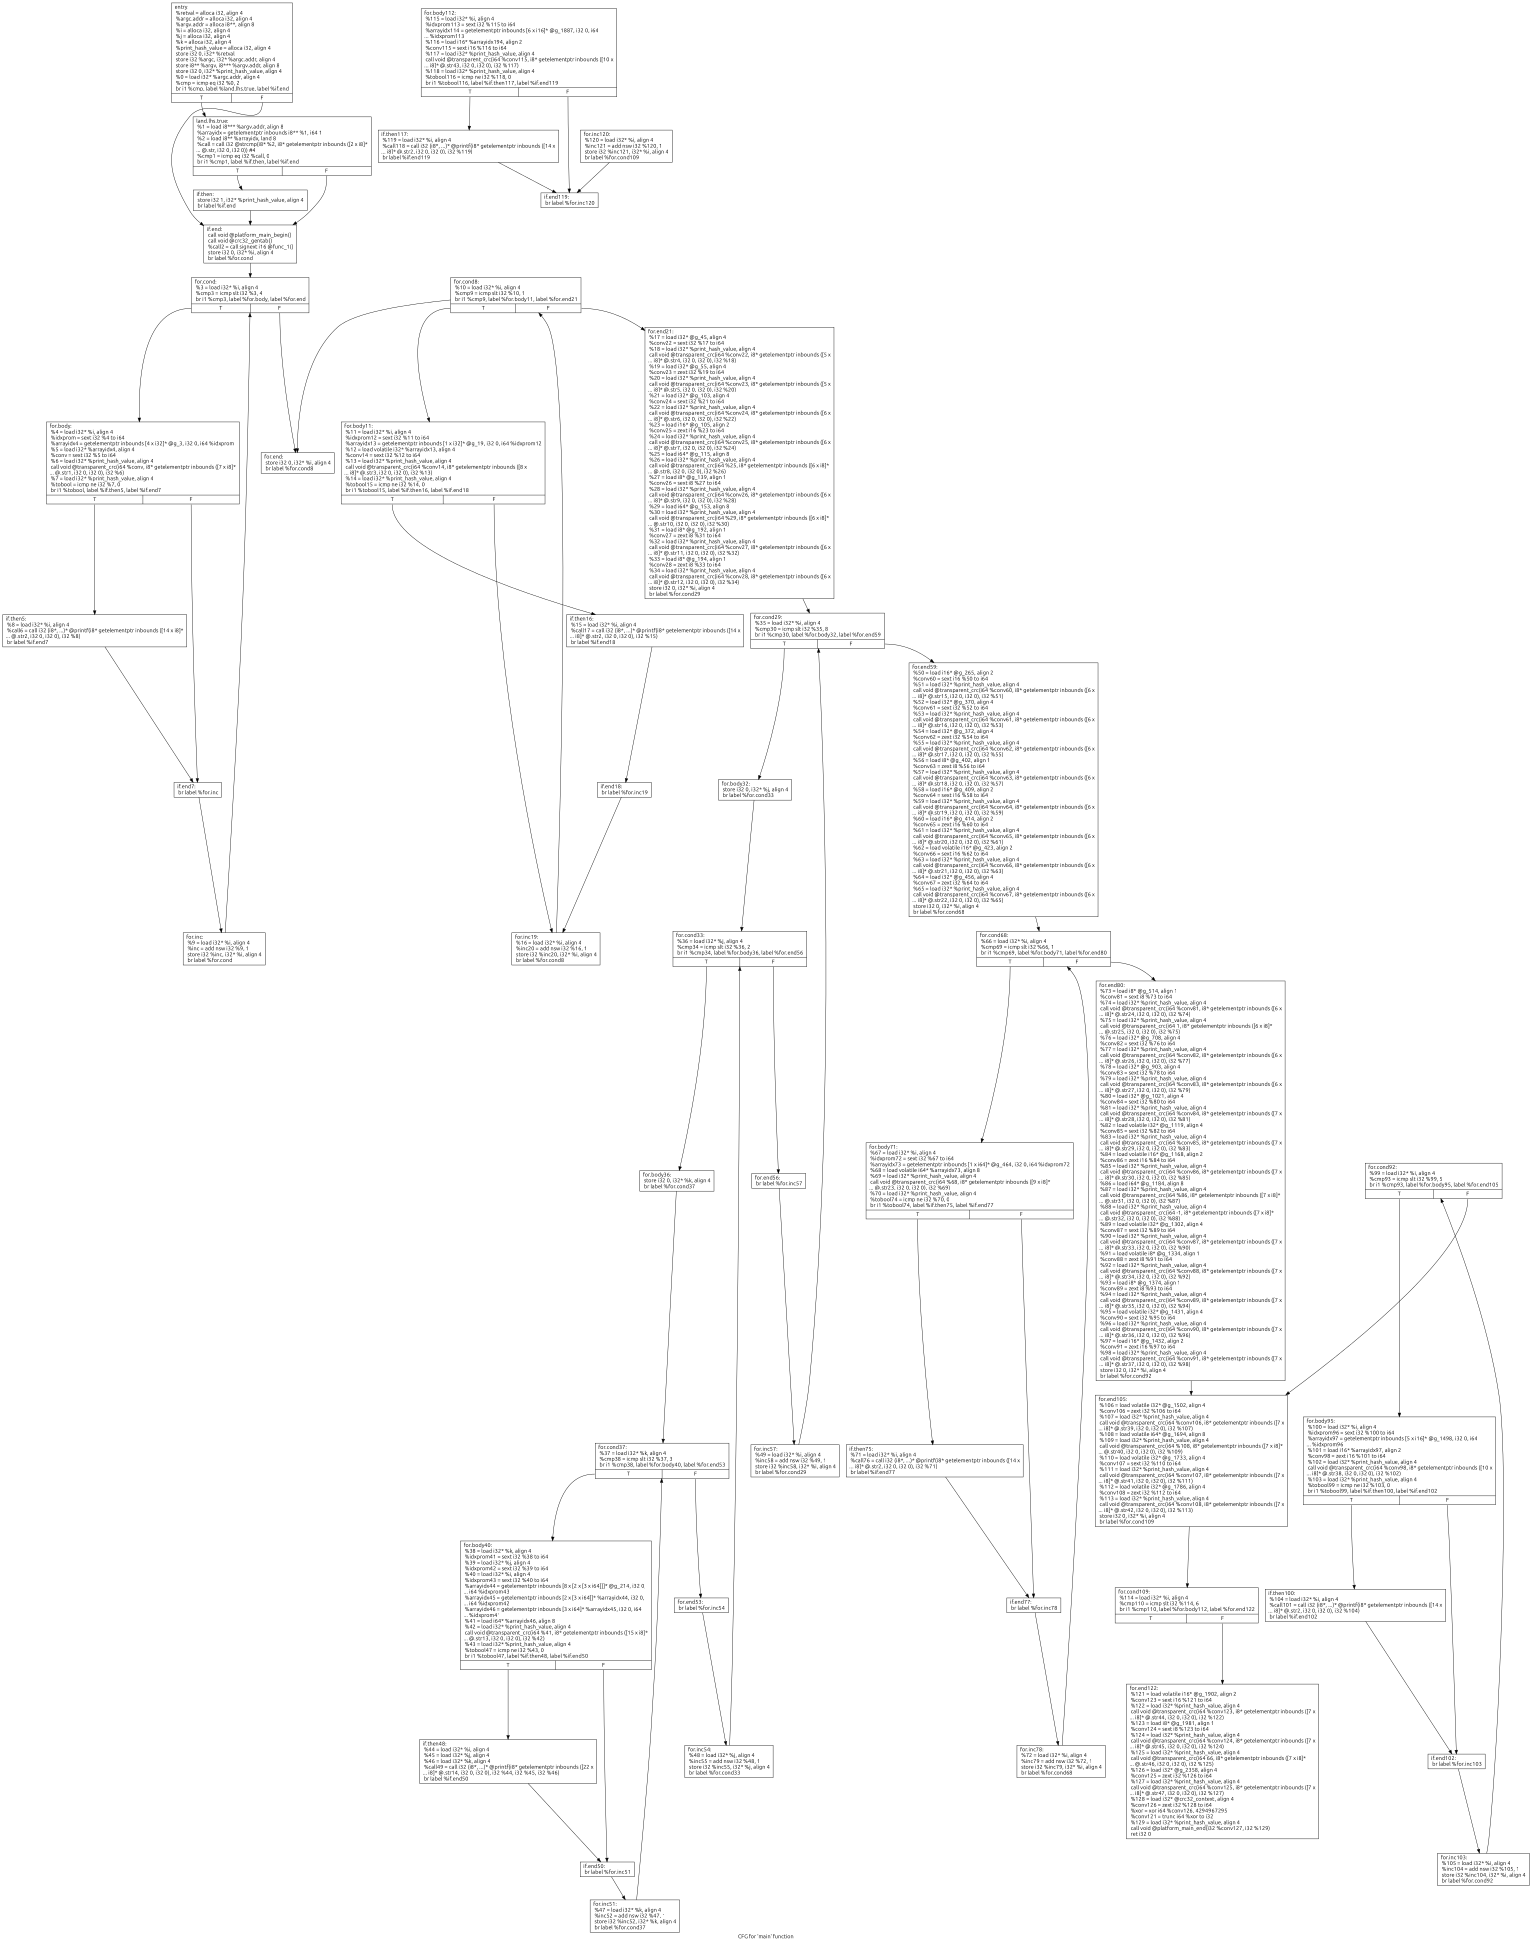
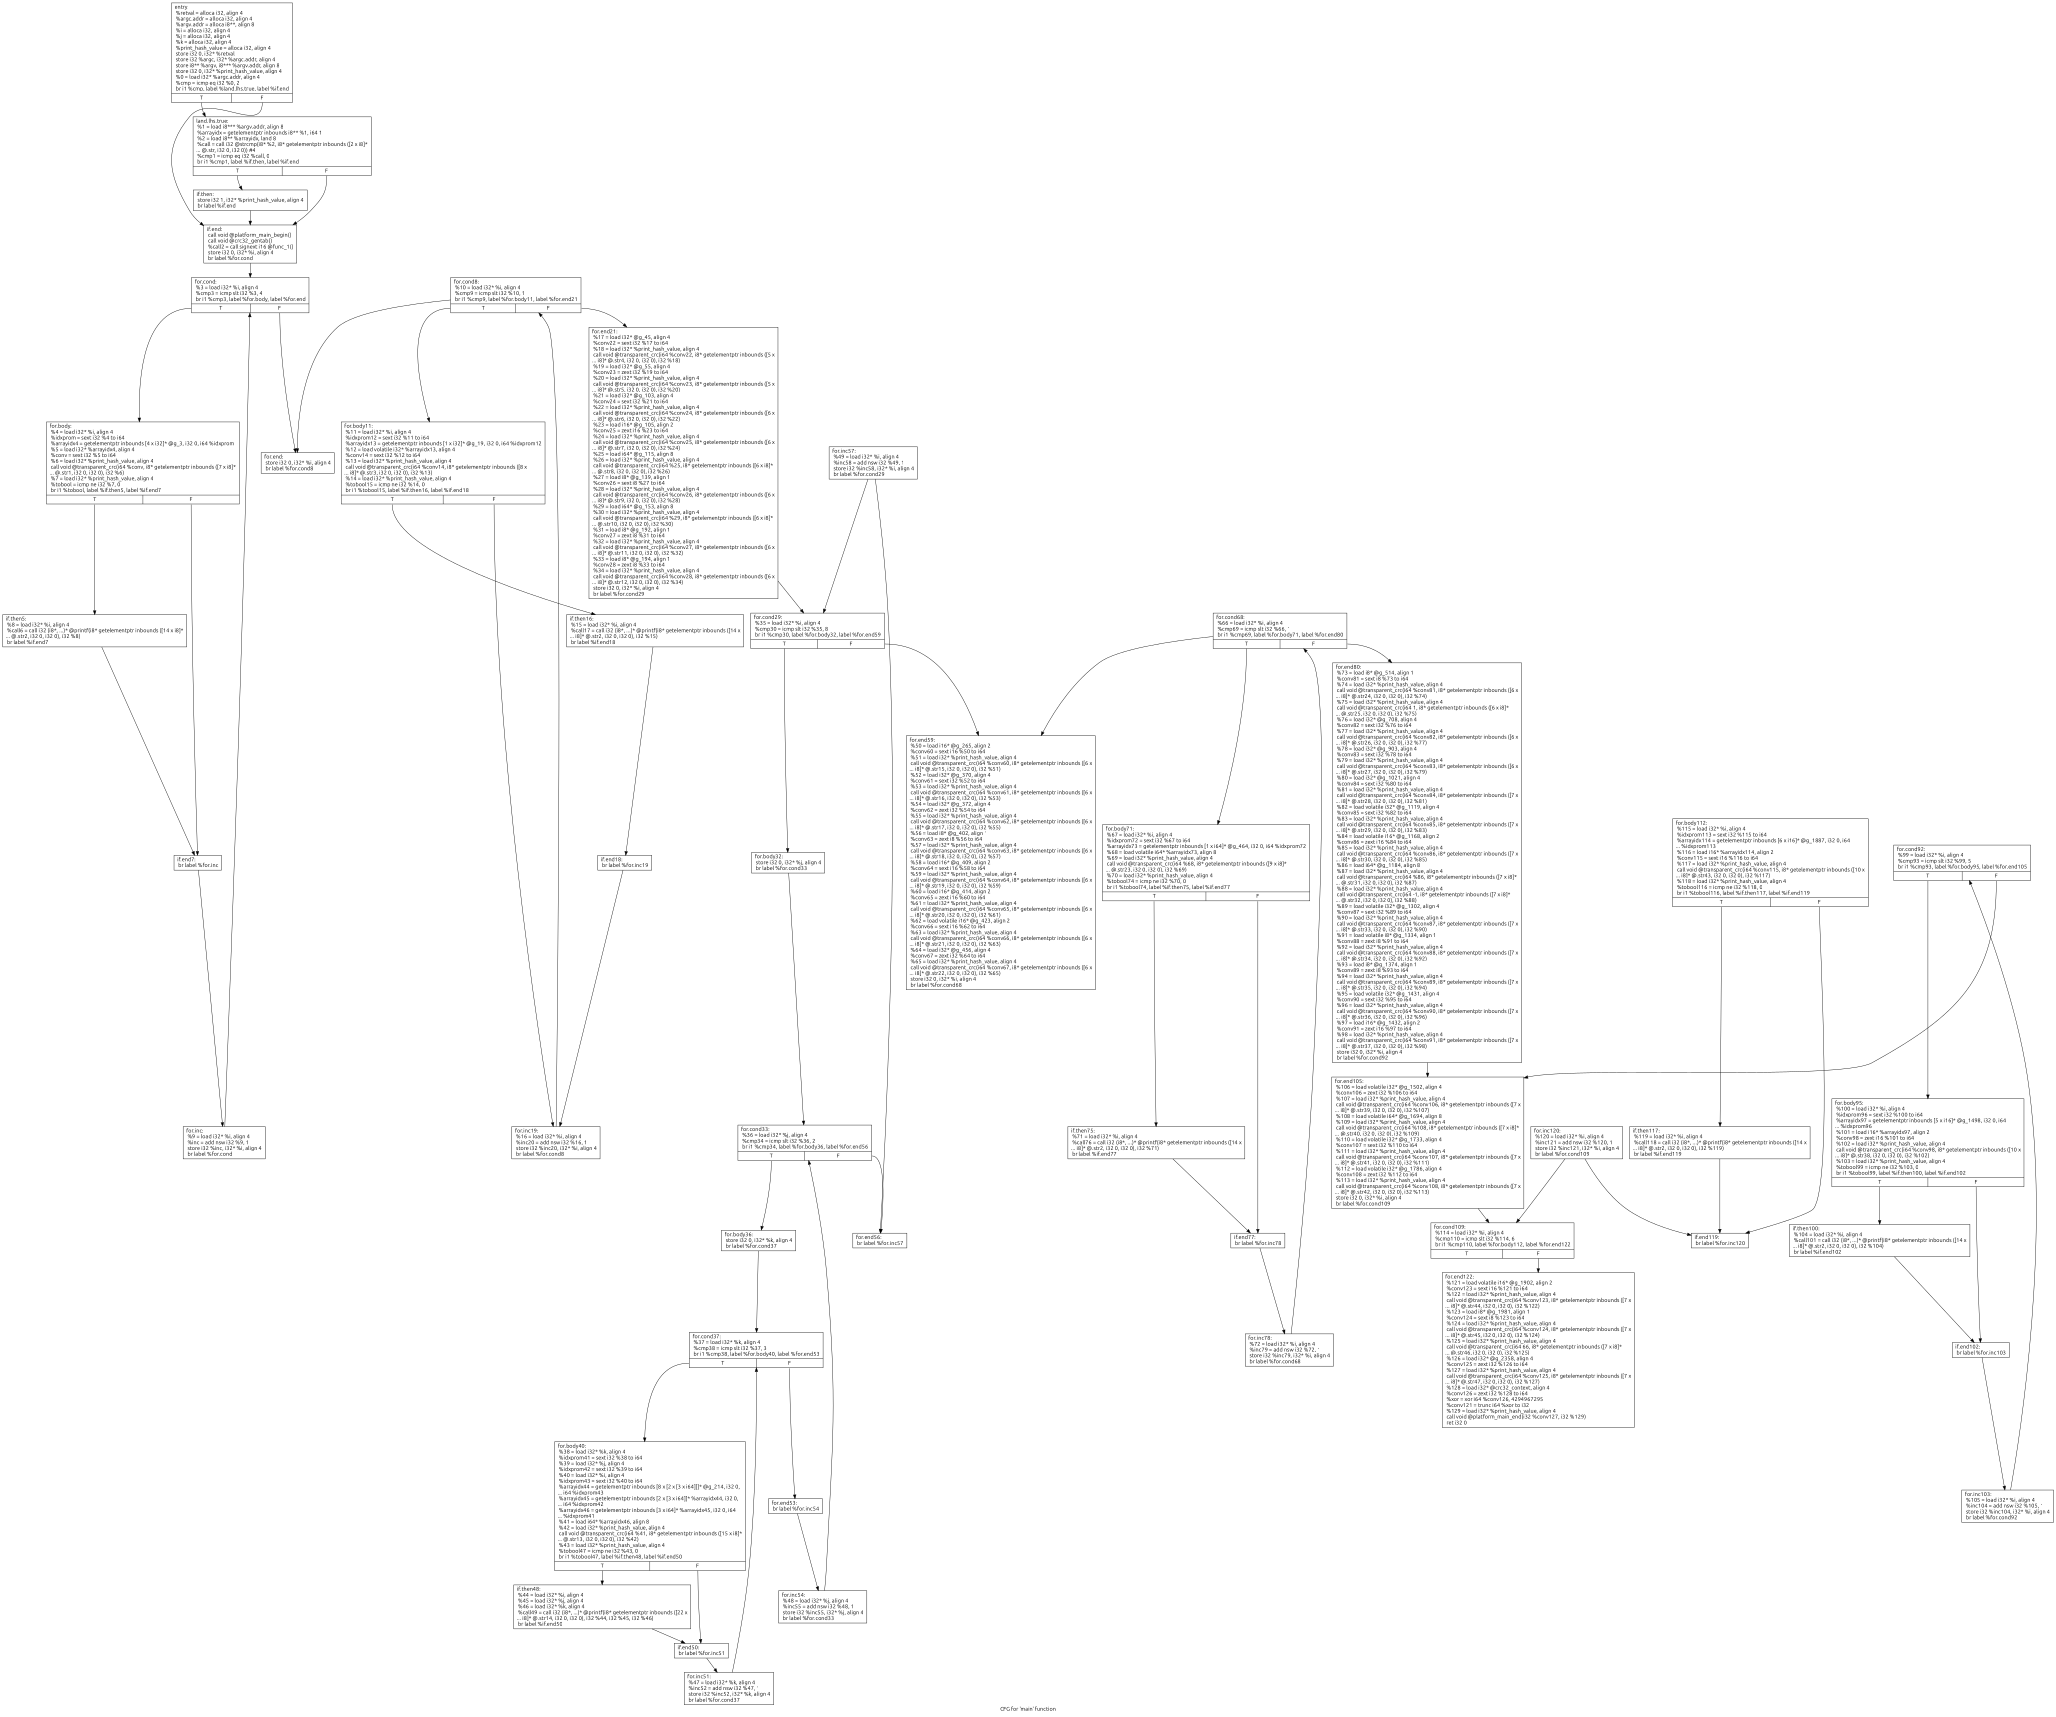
node "for.body112:": text "%116 = load i16* %arrayidx194, align 2" -> "%116 = load i16* %arrayidx114, align 2"
edge "for.end59:" -> "for.cond68:": reversed
edge "for.inc120:" -> "for.cond109:": added
edge "for.end56:" -> "for.inc57:": reversed
